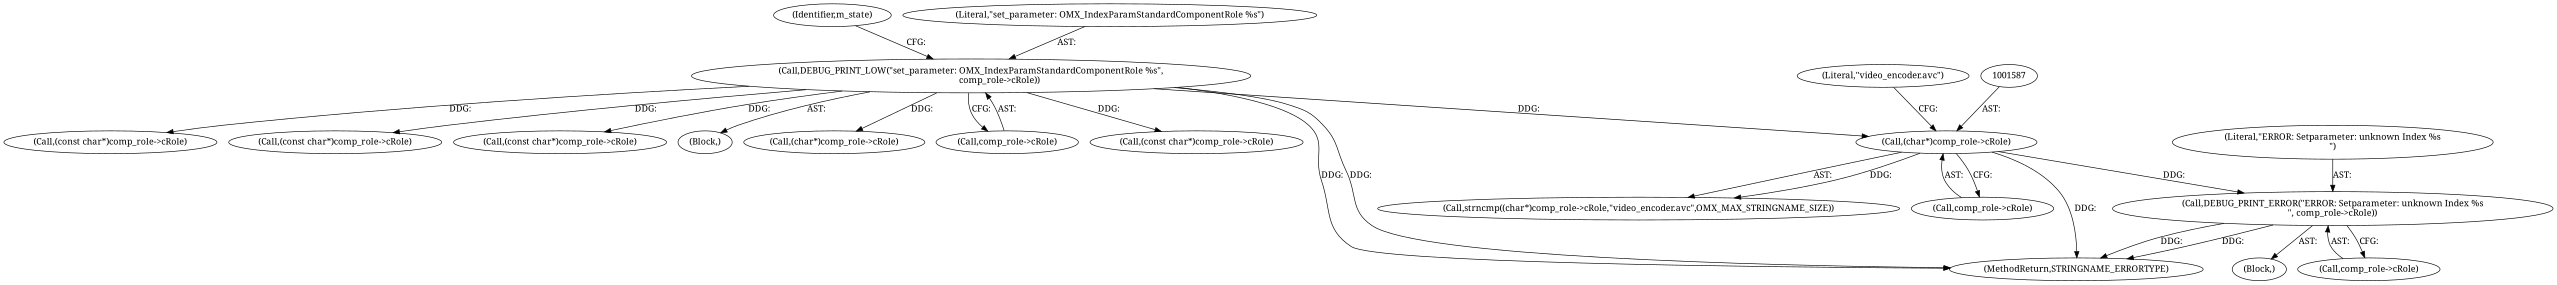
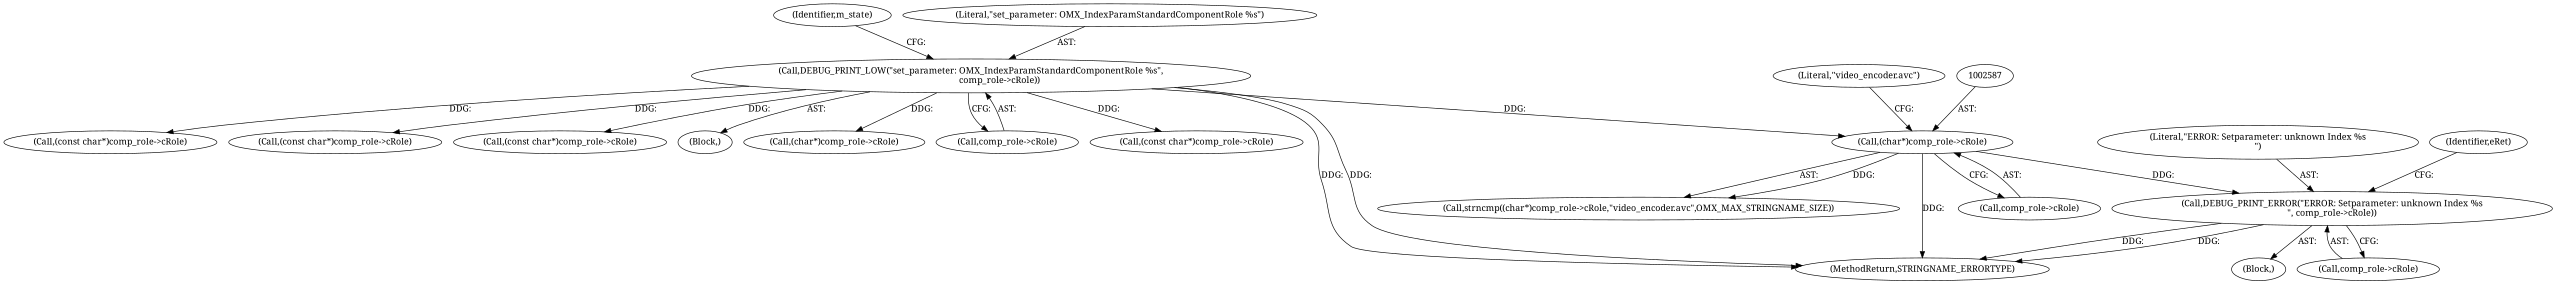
node "1001587": label "1001587" -> "1002587"
node "(Identifier,eRet)": added
